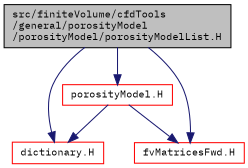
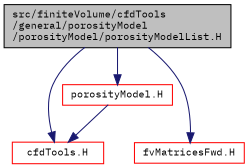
edge "porosityModel.H" -> "fvMatricesFwd.H": removed
node "dictionary.H": label "dictionary.H" -> "cfdTools.H"
